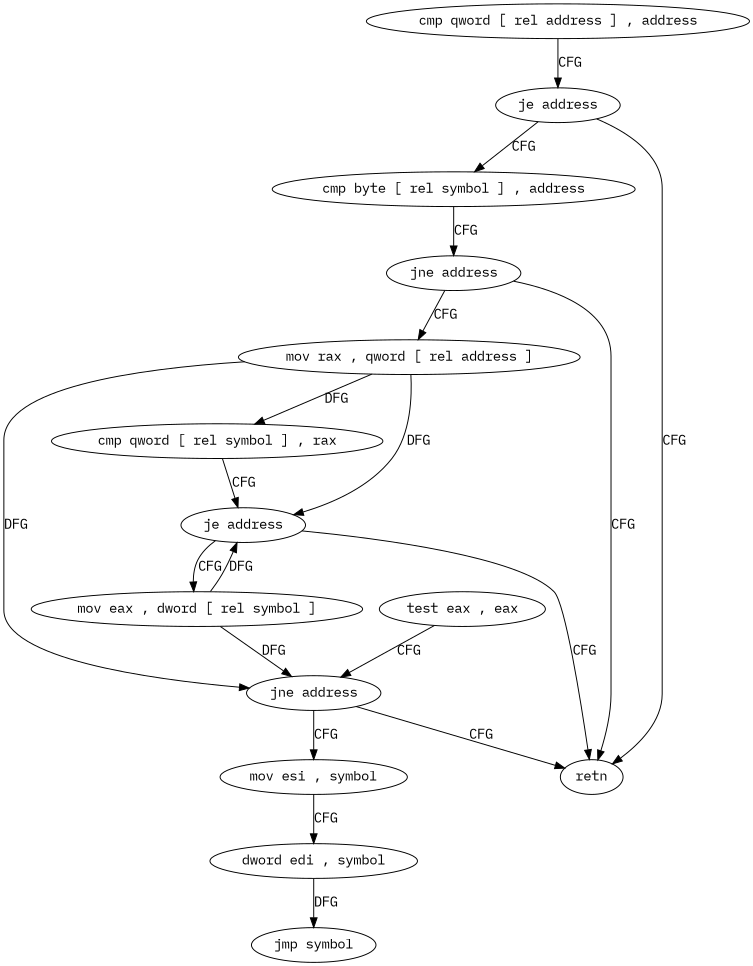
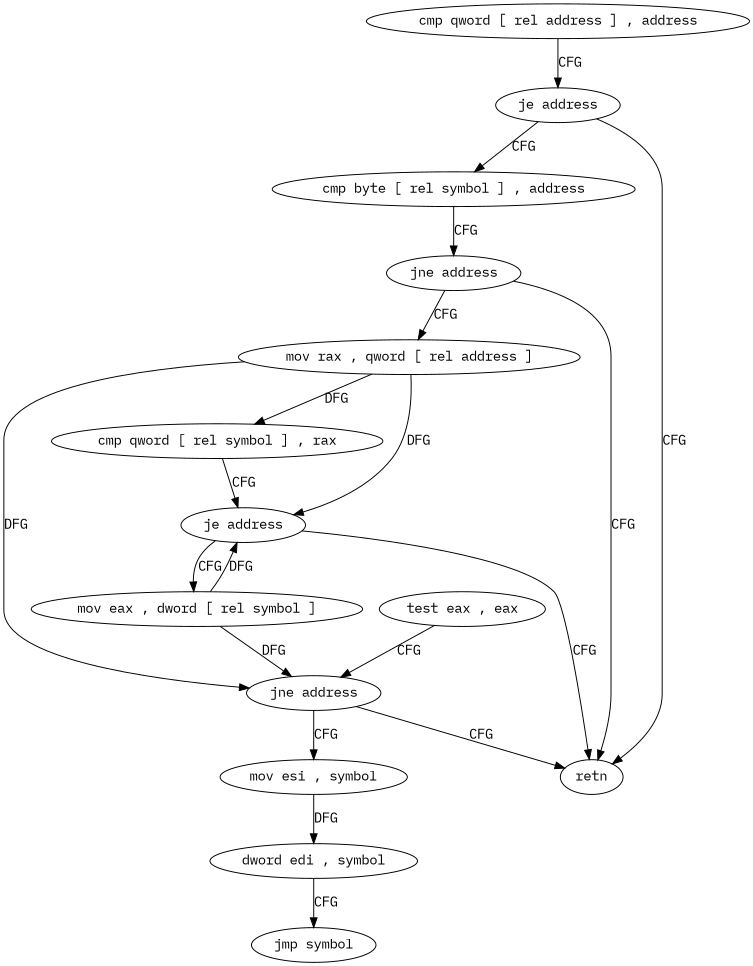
edge "mov esi , symbol" -> "dword edi , symbol": label "CFG" -> "DFG"
edge "dword edi , symbol" -> "jmp symbol": label "DFG" -> "CFG"
